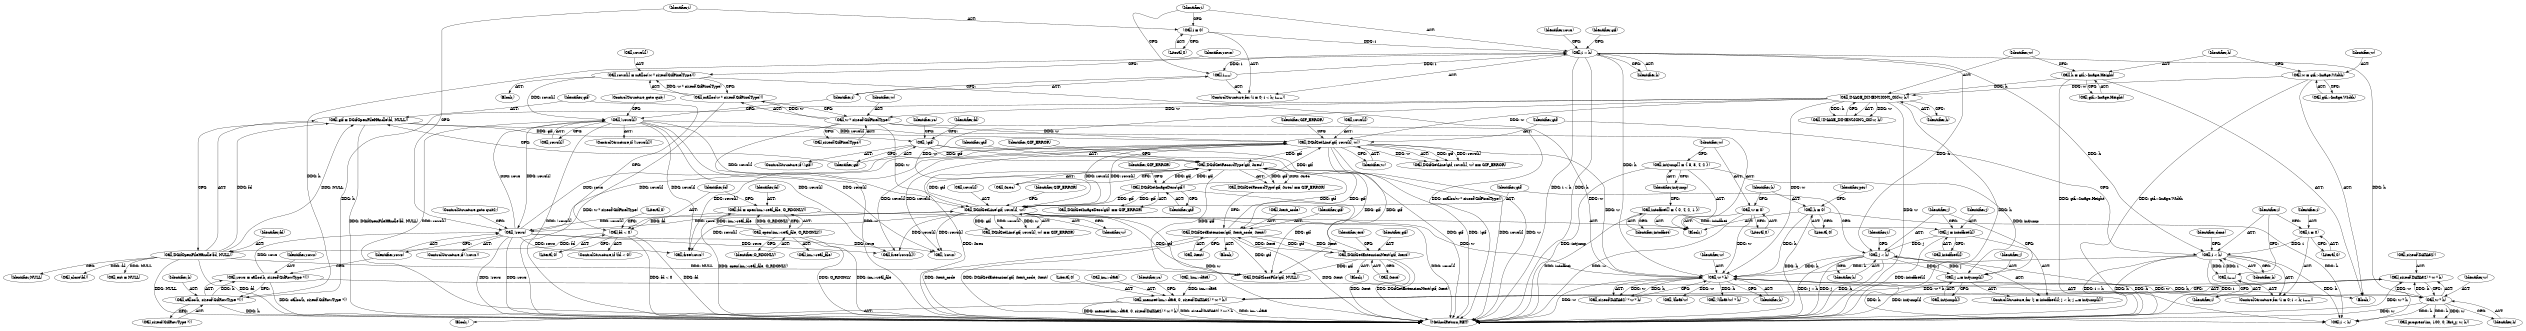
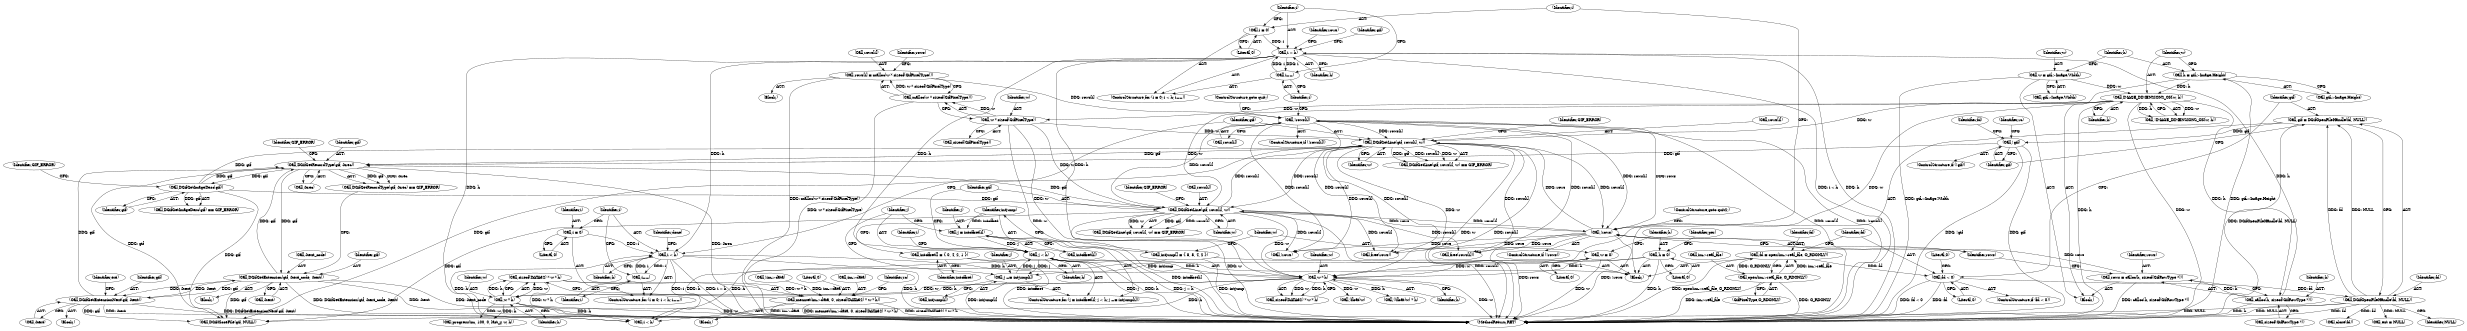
edge "(Call,intoffset[] = { 0, 4, 2, 1 })" -> "(Call,j = intoffset[i])": now "(Identifier,intjump)" -> "(Call,j = intoffset[i])"
edge "(Call,open(im->real_file, O_RDONLY))" -> "(Call,im->real_file)": reversed
node "(Identifier,O_RDONLY)": label "(Identifier,O_RDONLY)" -> "(GifPixelType,O_RDONLY)"
node "(Call,sizeof(DATA32))": removed
